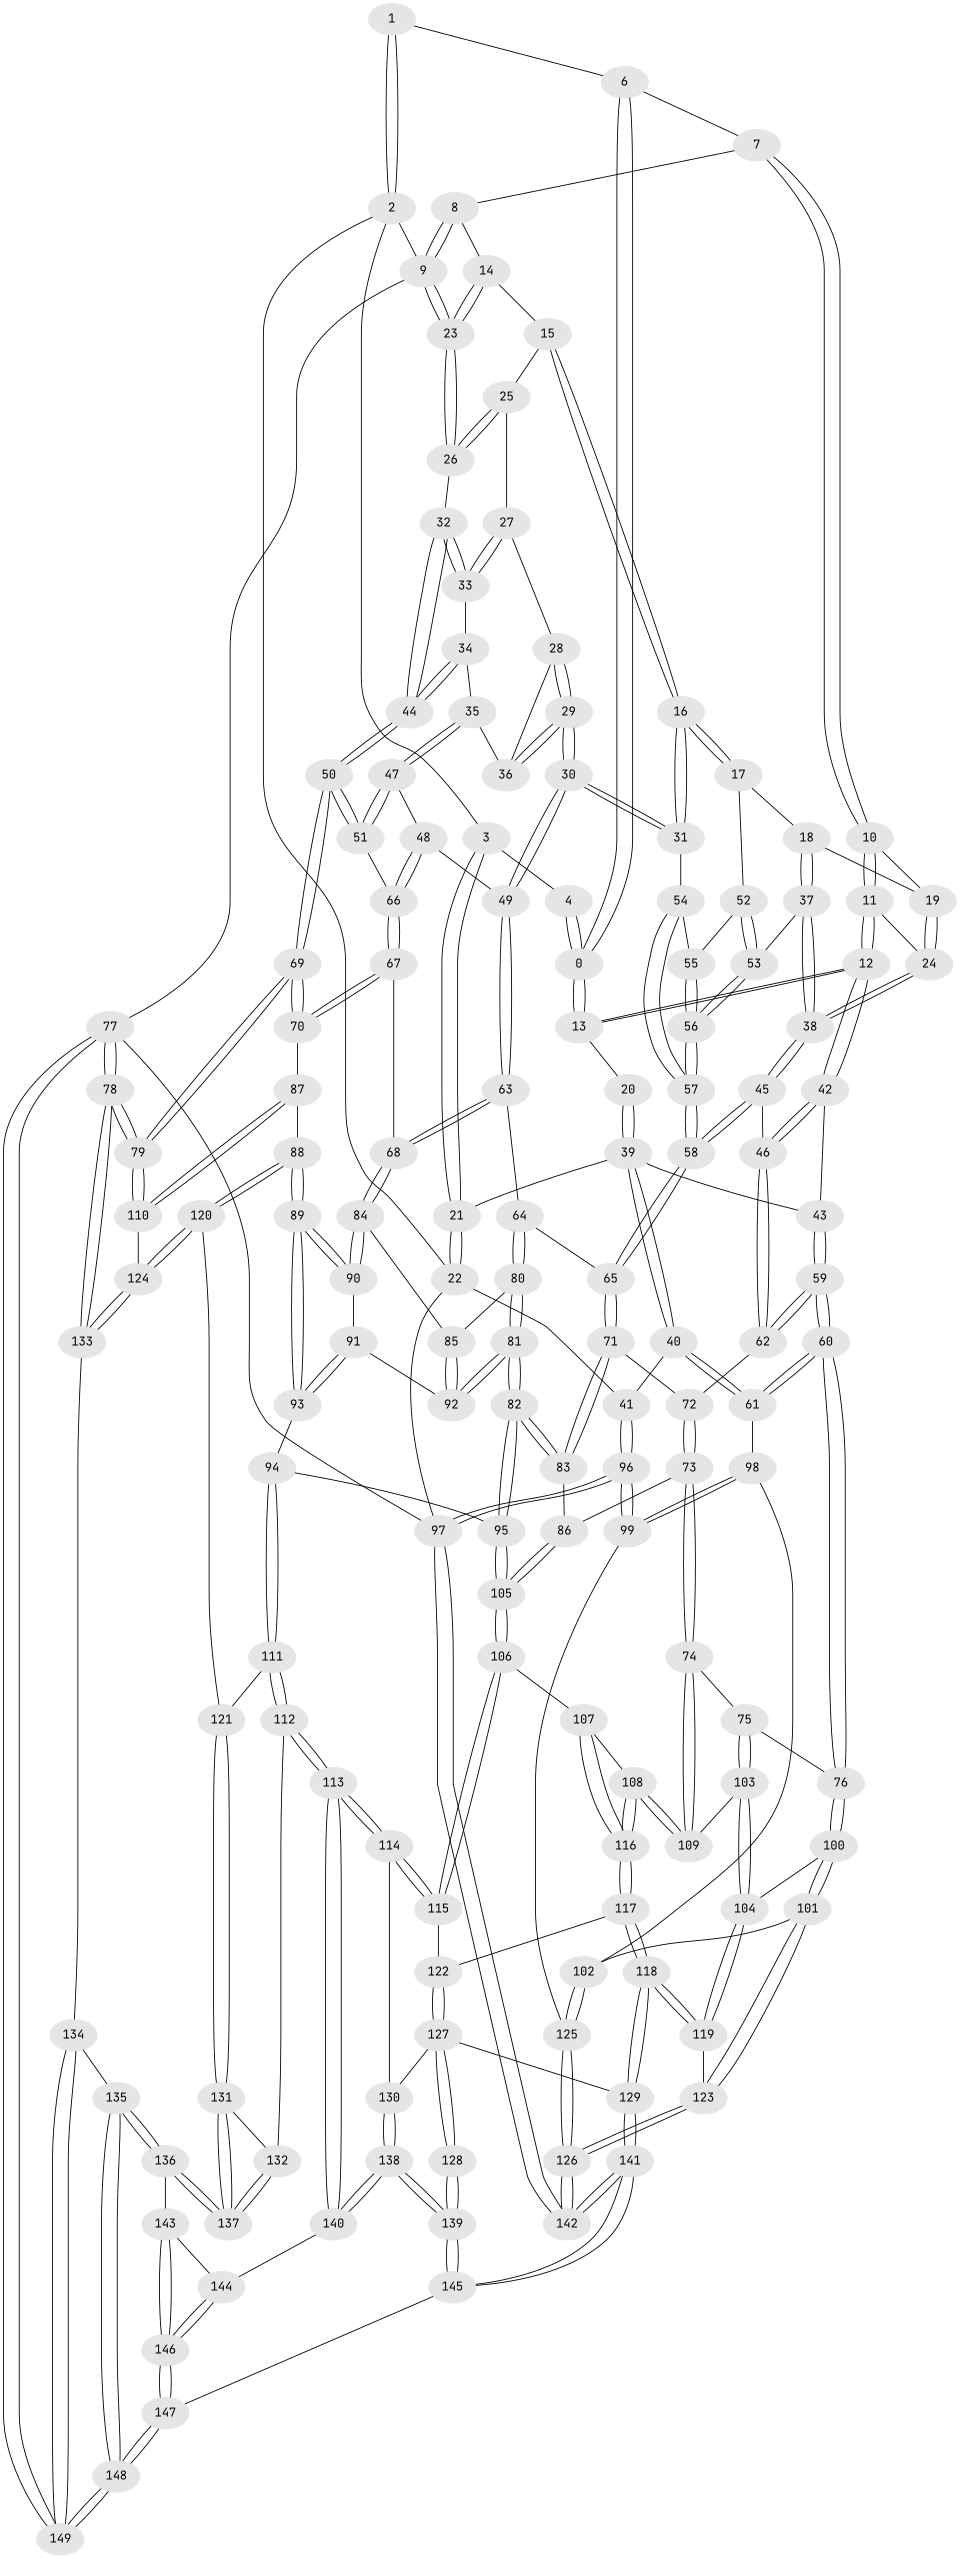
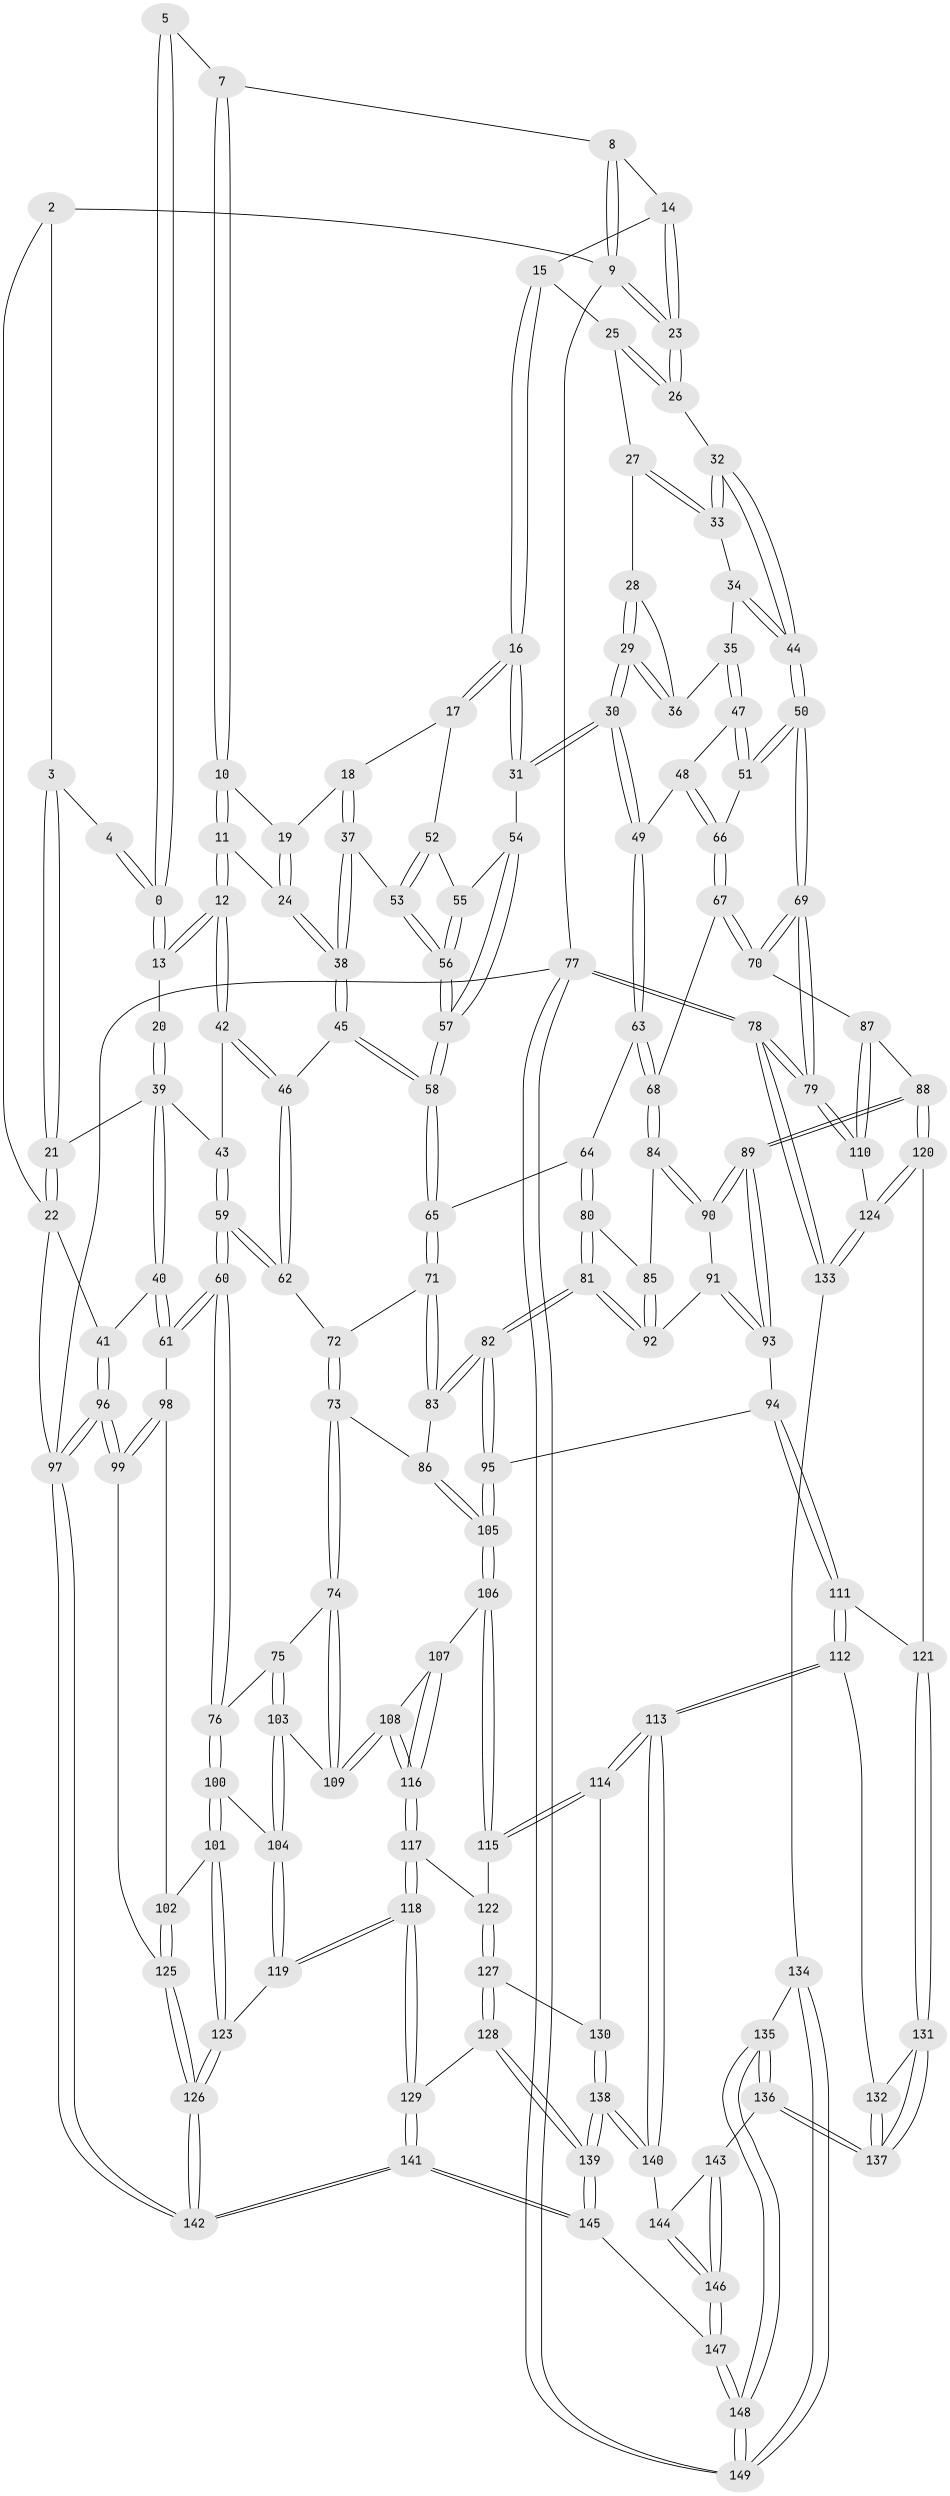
node "1": removed
node "6": label "6" -> "5"
edge "127" -- "129": now "128" -- "129"
